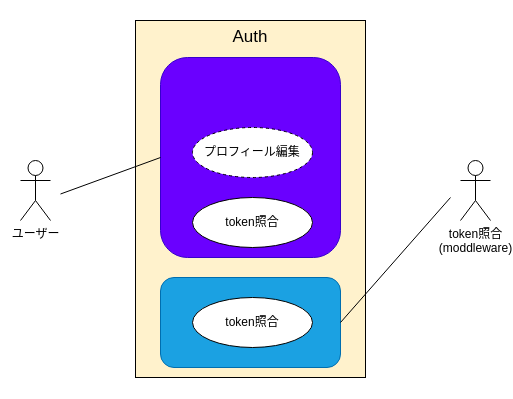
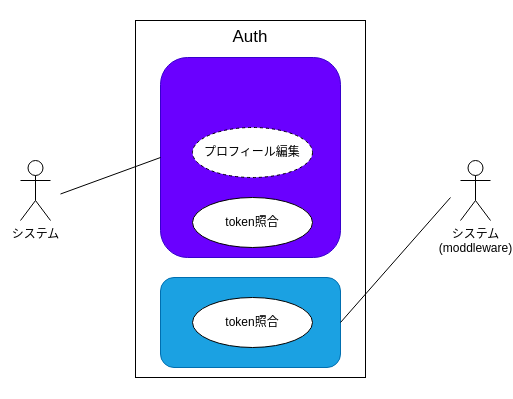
node "Auth": fillcolor #fff2cc -> #ffffff
node "ユーザー": label "ユーザー" -> "システム"
node "token照合 (moddleware)": label "token照合 (moddleware)" -> "システム (moddleware)"
